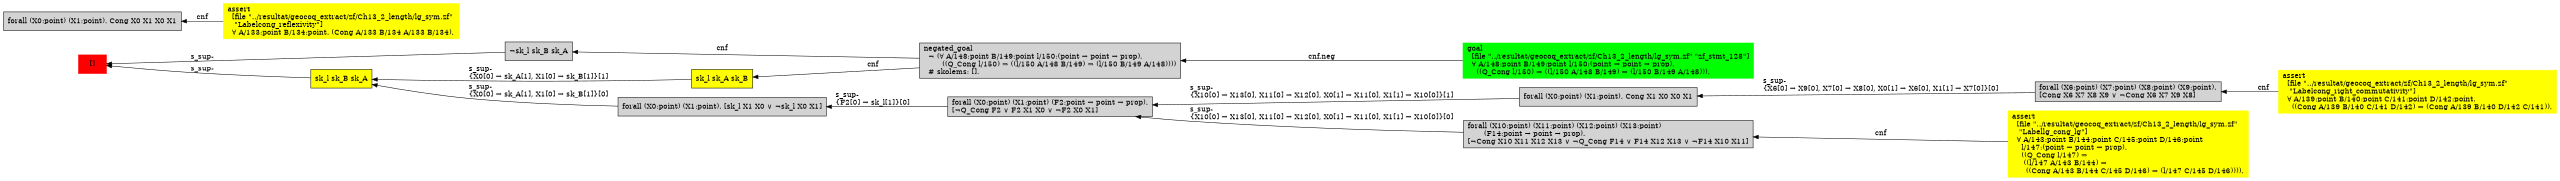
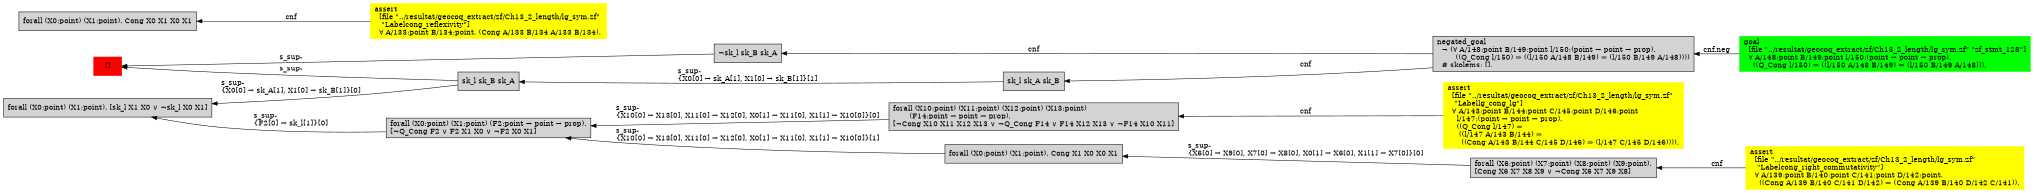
node "sk_l sk_B sk_A": fillcolor yellow -> lightgrey
node "sk_l sk_A sk_B": fillcolor yellow -> lightgrey
edge "forall (X0:point) (X1:point). [sk_l X1 X0 ∨ ¬sk_l X0 X1]" -> "sk_l sk_B sk_A": reversed
